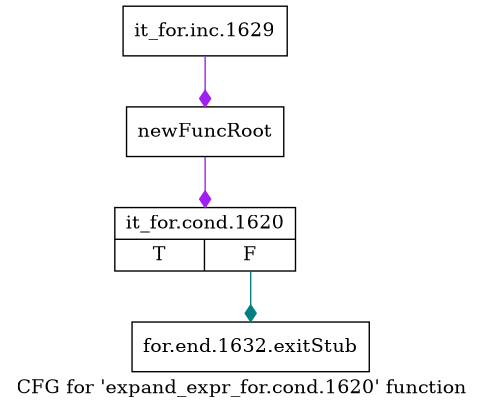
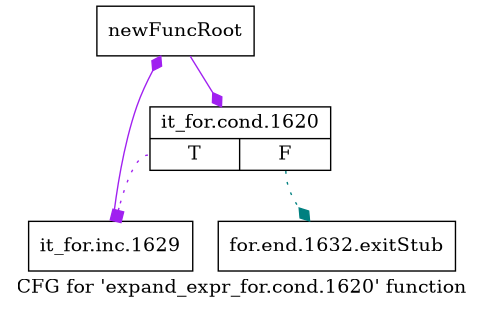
edge "it_for.cond.1620" -> "it_for.inc.1629": added
edge "it_for.cond.1620" -> "for.end.1632.exitStub": style solid -> dotted
